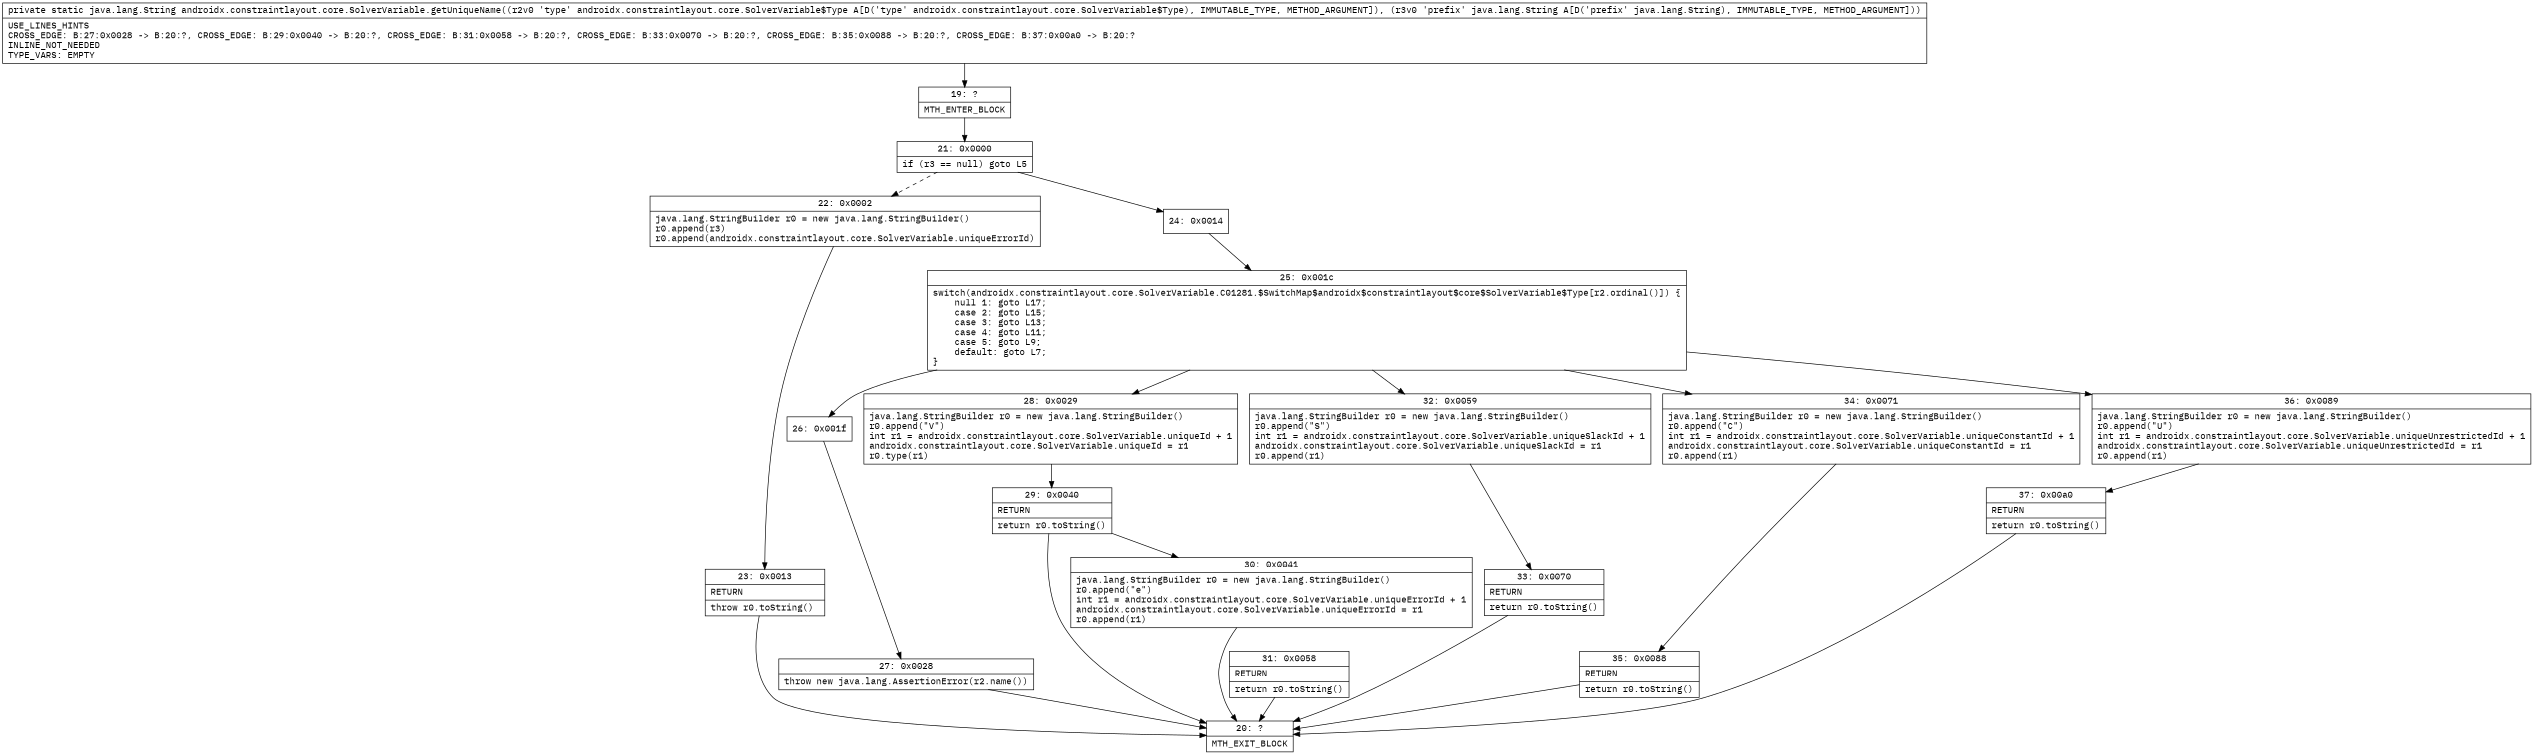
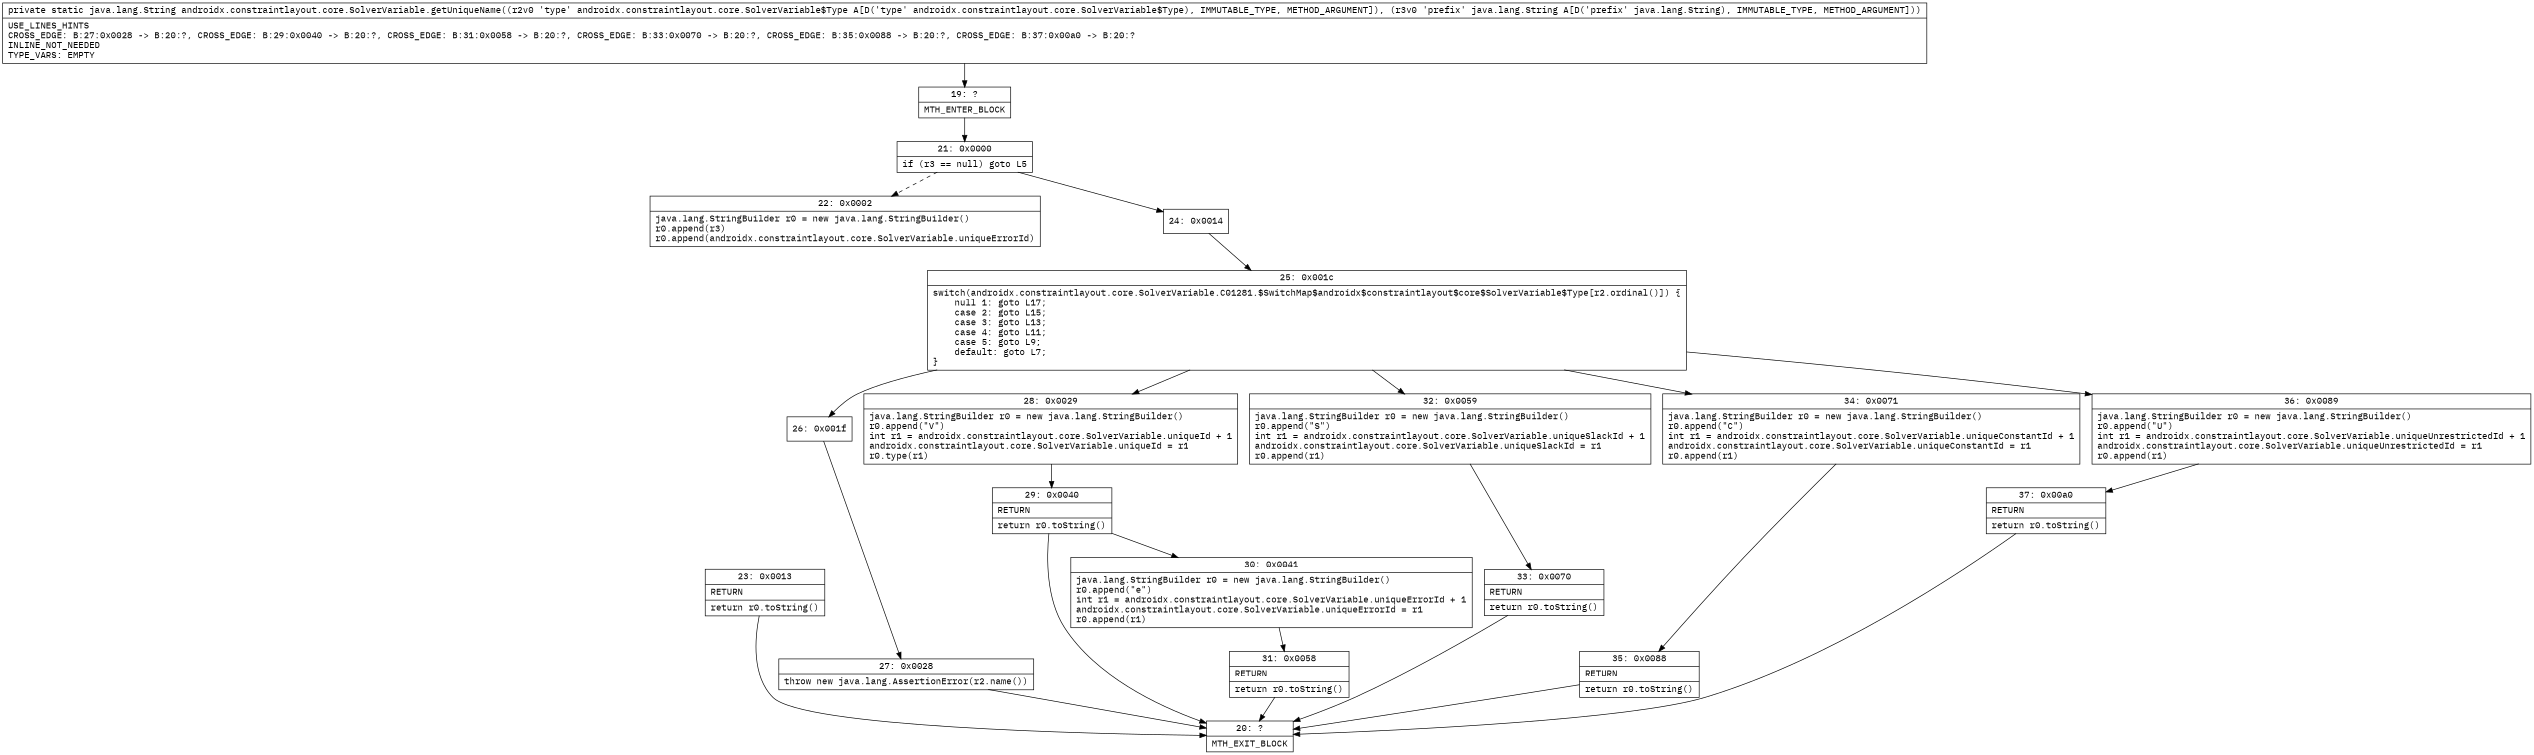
edge "22: 0x0002" -> "23: 0x0013": removed
node "23: 0x0013": text "throw r0.toString()" -> "return r0.toString()"
edge "30: 0x0041" -> "20: ?": now "30: 0x0041" -> "31: 0x0058"
